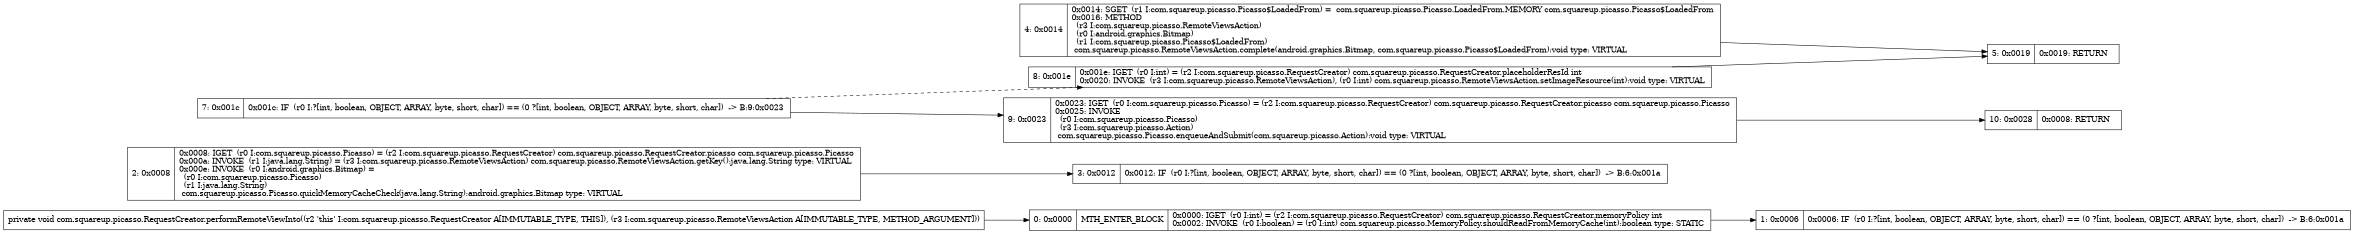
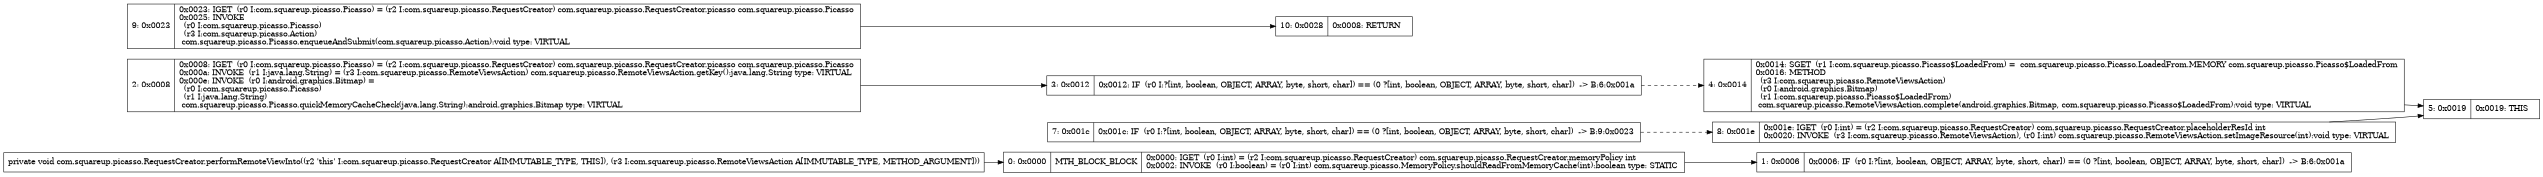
node "5: 0x0019": text "0x0019: RETURN" -> "0x0019: THIS"
edge "3: 0x0012" -> "4: 0x0014": added
edge "7: 0x001c" -> "9: 0x0023": removed
node "0: 0x0000": text "MTH_ENTER_BLOCK" -> "MTH_BLOCK_BLOCK"
